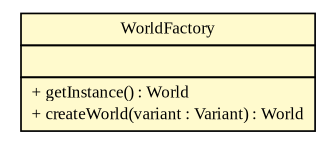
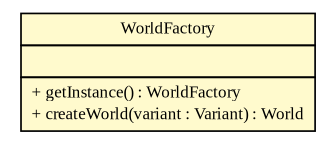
node "WorldFactory": text "+ getInstance() : World" -> "+ getInstance() : WorldFactory"
